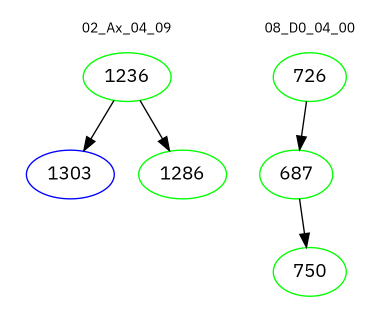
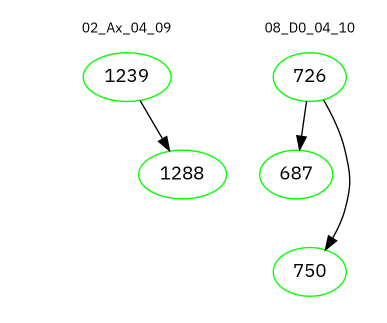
cluster "08_D0_04_00": label "08_D0_04_00" -> "08_D0_04_10"
node "1236": label "1236" -> "1239"
node "1303": removed
node "1286": label "1286" -> "1288"
edge "687" -> "750": now "726" -> "750"
